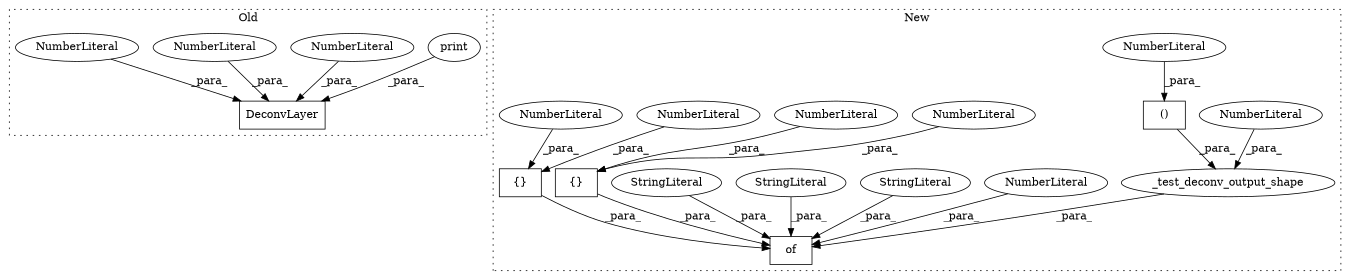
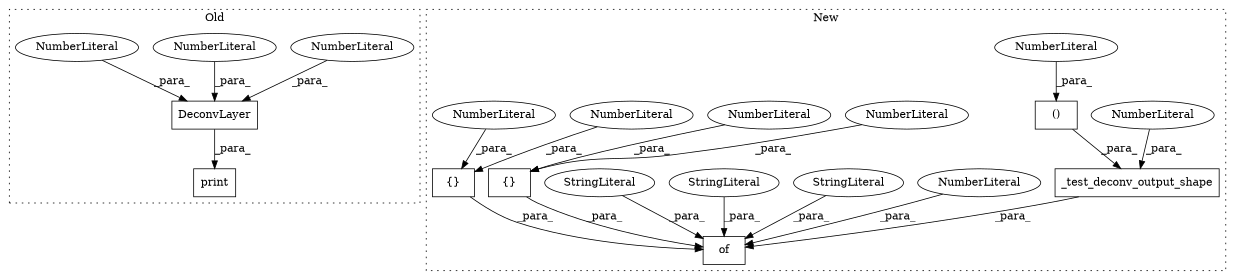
node "print": shape ellipse -> box
edge "print" -> "DeconvLayer": reversed
node "_test_deconv_output_shape": shape ellipse -> box
